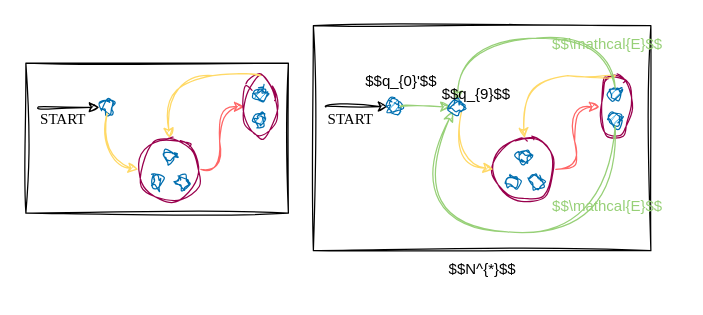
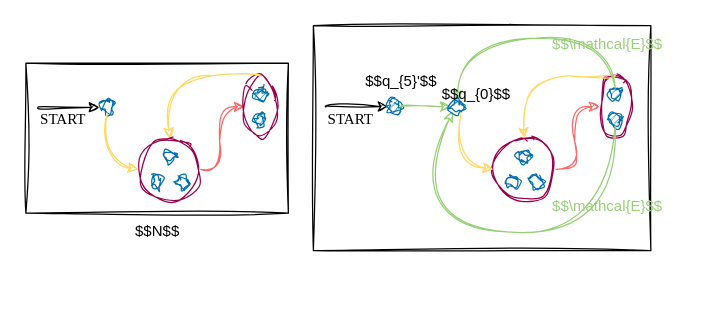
node "$$q_{0}'$$": label "$$q_{0}'$$" -> "$$q_{5}'$$"
node "$$q_{9}$$": label "$$q_{9}$$" -> "$$q_{0}$$"
node "$$N$$": added
node "$$N^{*}$$": removed
